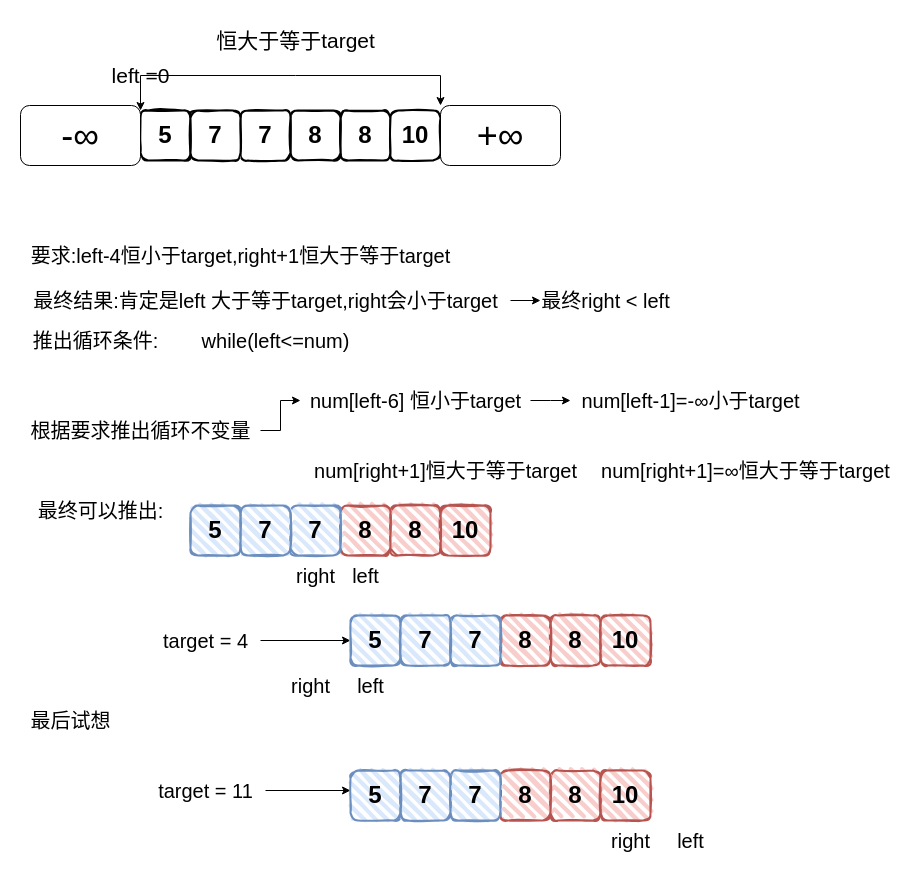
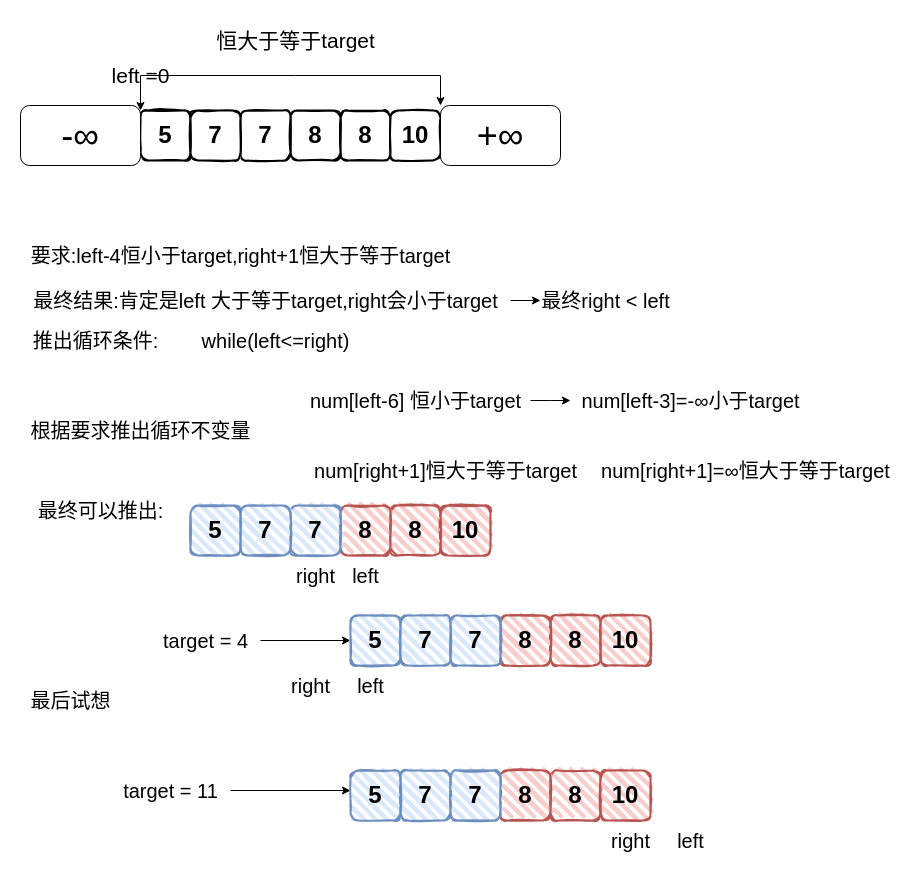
node "while(left<=num)": label "while(left<=num)" -> "while(left<=right)"
node "num[left-1]=-∞小于target": label "num[left-1]=-∞小于target" -> "num[left-3]=-∞小于target"
edge "根据要求推出循环不变量" -> "num[left-6] 恒小于target": removed
node "最后试想": moved (71, 721) -> (71, 701)
node "target = 11": moved (206, 791) -> (171, 791)
